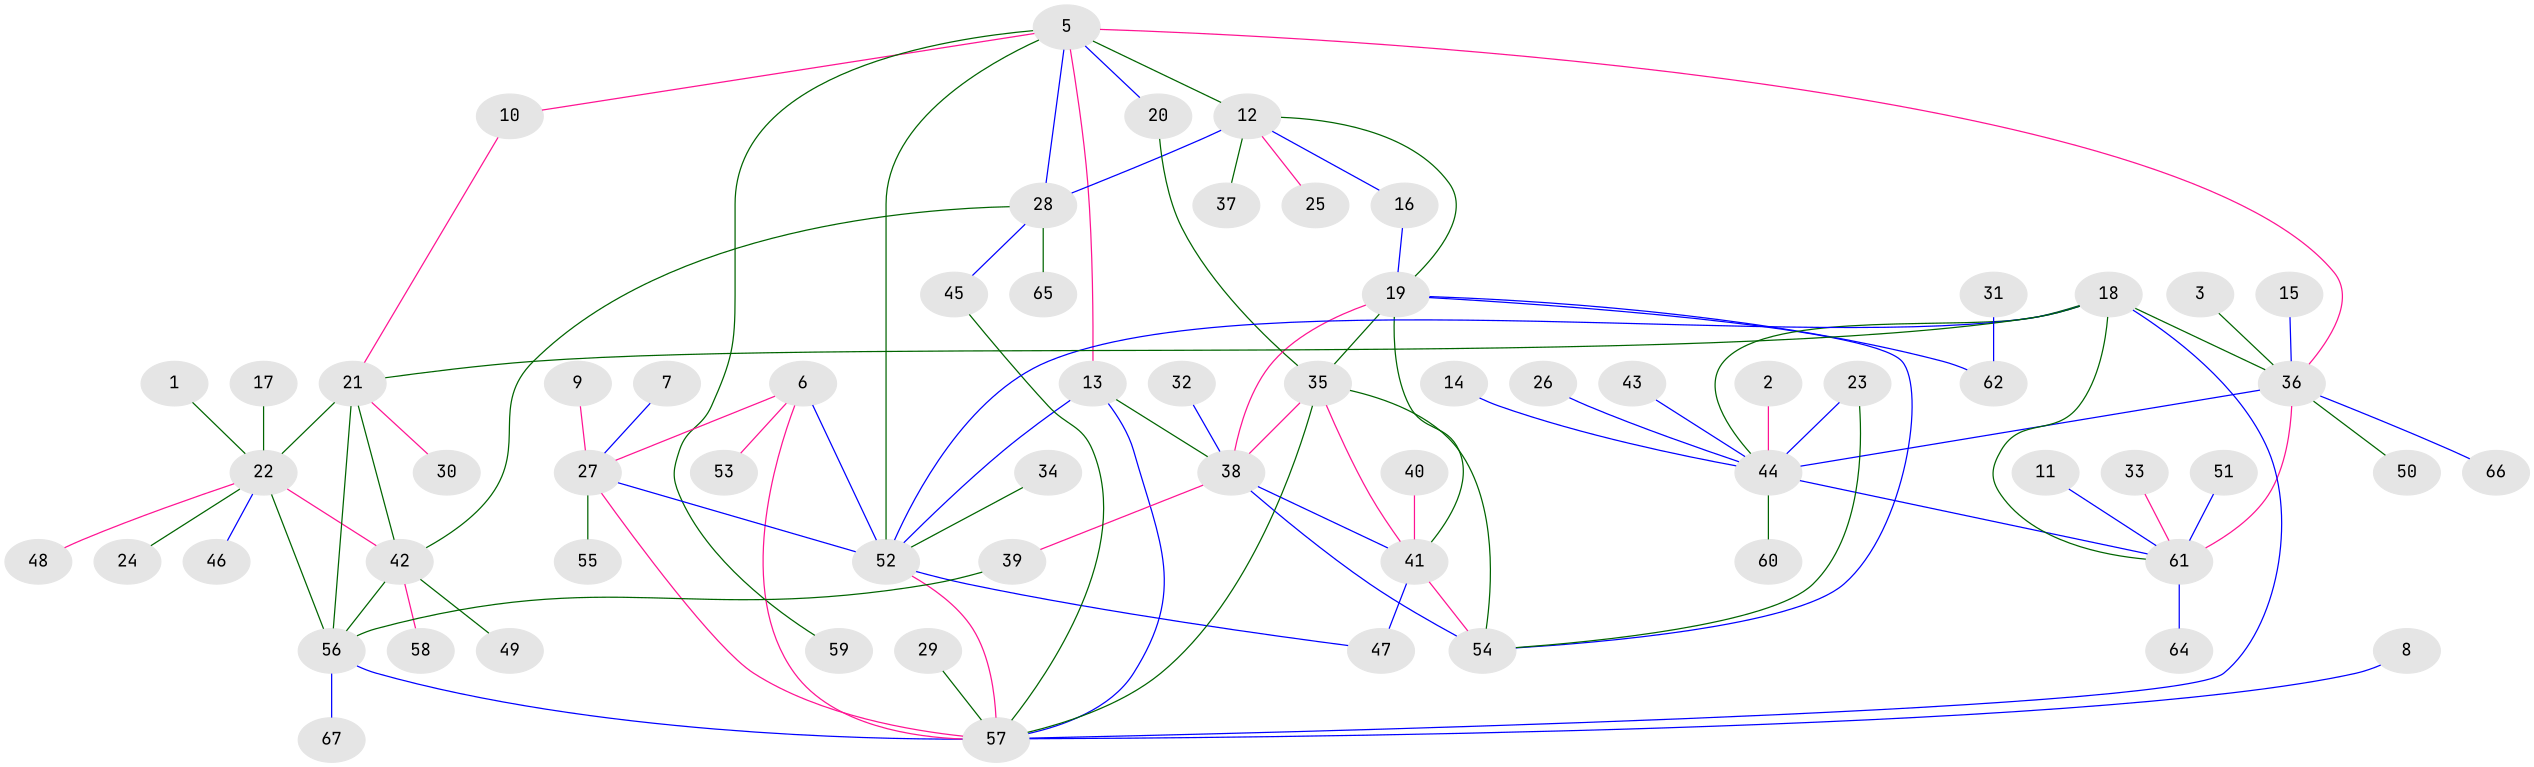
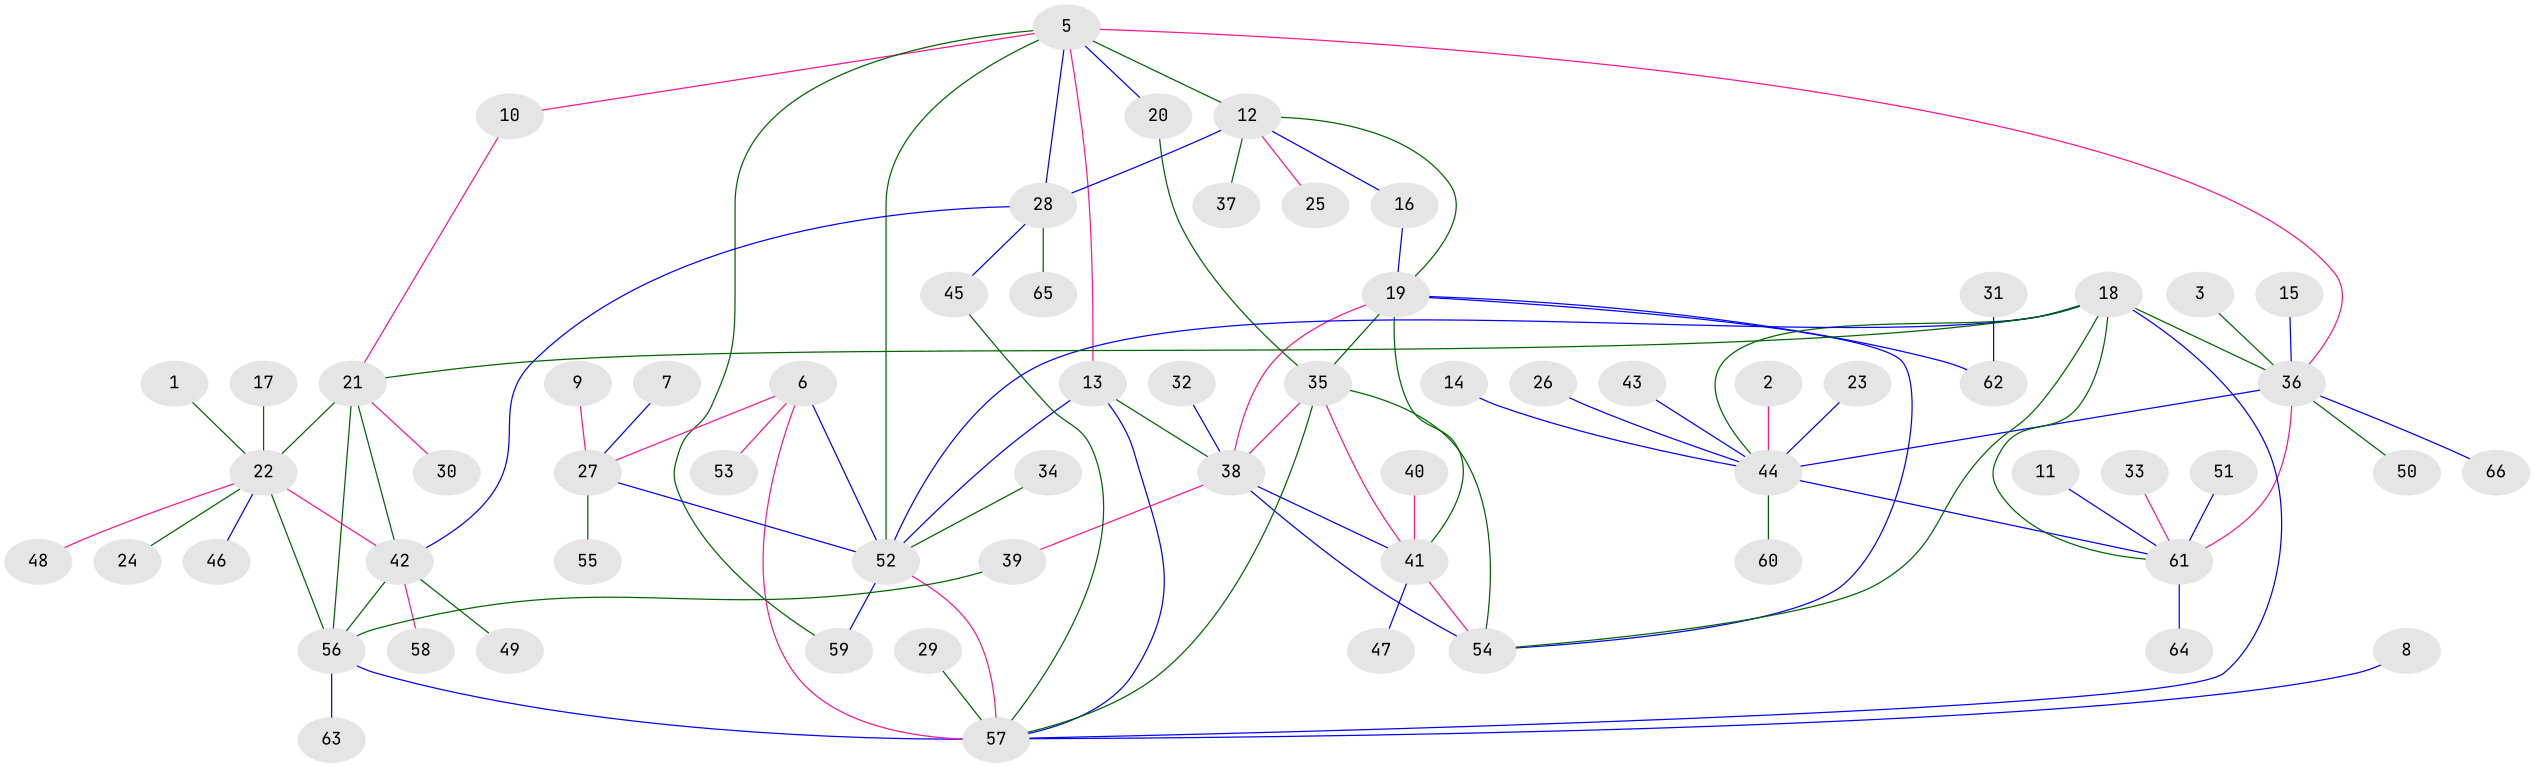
edge "28" -- "42": color darkgreen -> blue
edge "23" -- "54": now "18" -- "54"
edge "52" -- "47": now "52" -- "59"
edge "27" -- "57": removed
node "67": label "67" -> "63"
